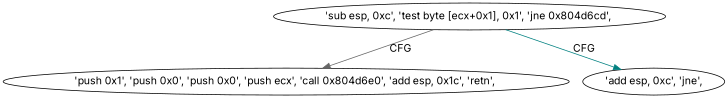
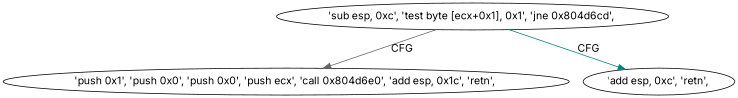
node "'add esp, 0xc', 'jne',": label "'add esp, 0xc', 'jne'," -> "'add esp, 0xc', 'retn',"
